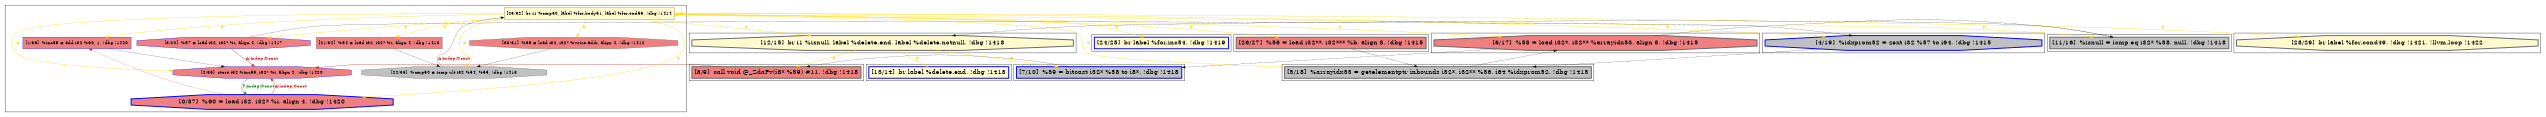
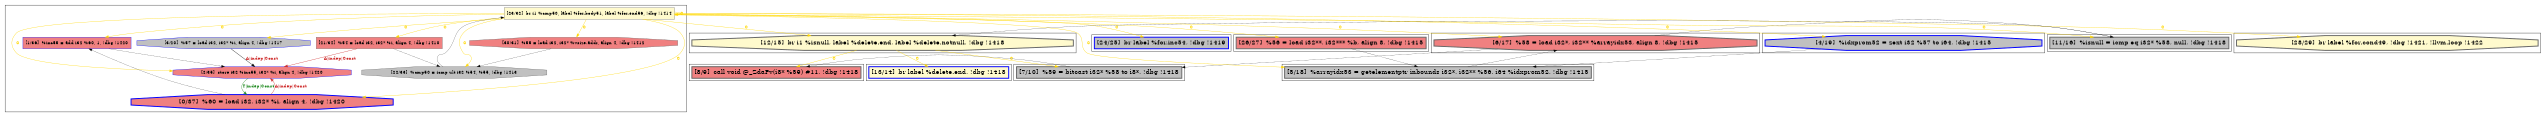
edge "[3/20]  %57 = load i32, i32* %i, align 4, !dbg !1417" -> "[4/19]  %idxprom52 = zext i32 %57 to i64, !dbg !1415": removed
node "[3/20]  %57 = load i32, i32* %i, align 4, !dbg !1417": fillcolor lightcoral -> grey
node "[24/25]  br label %for.inc54, !dbg !1419": fillcolor lemonchiffon -> grey
edge "[3/20]  %57 = load i32, i32* %i, align 4, !dbg !1417" -> "[2/35]  store i32 %inc55, i32* %i, align 4, !dbg !1420": color firebrick3 -> black
edge "[8/9]  call void @_ZdaPv(i8* %59) #11, !dbg !1418" -> "[2/35]  store i32 %inc55, i32* %i, align 4, !dbg !1420": now "[21/34]  %54 = load i32, i32* %i, align 4, !dbg !1410" -> "[2/35]  store i32 %inc55, i32* %i, align 4, !dbg !1420"
node "[7/10]  %59 = bitcast i32* %58 to i8*, !dbg !1418": color blue -> gray40
edge "[0/37]  %60 = load i32, i32* %i, align 4, !dbg !1420" -> "[1/36]  %inc55 = add i32 %60, 1, !dbg !1420": color firebrick3 -> black
